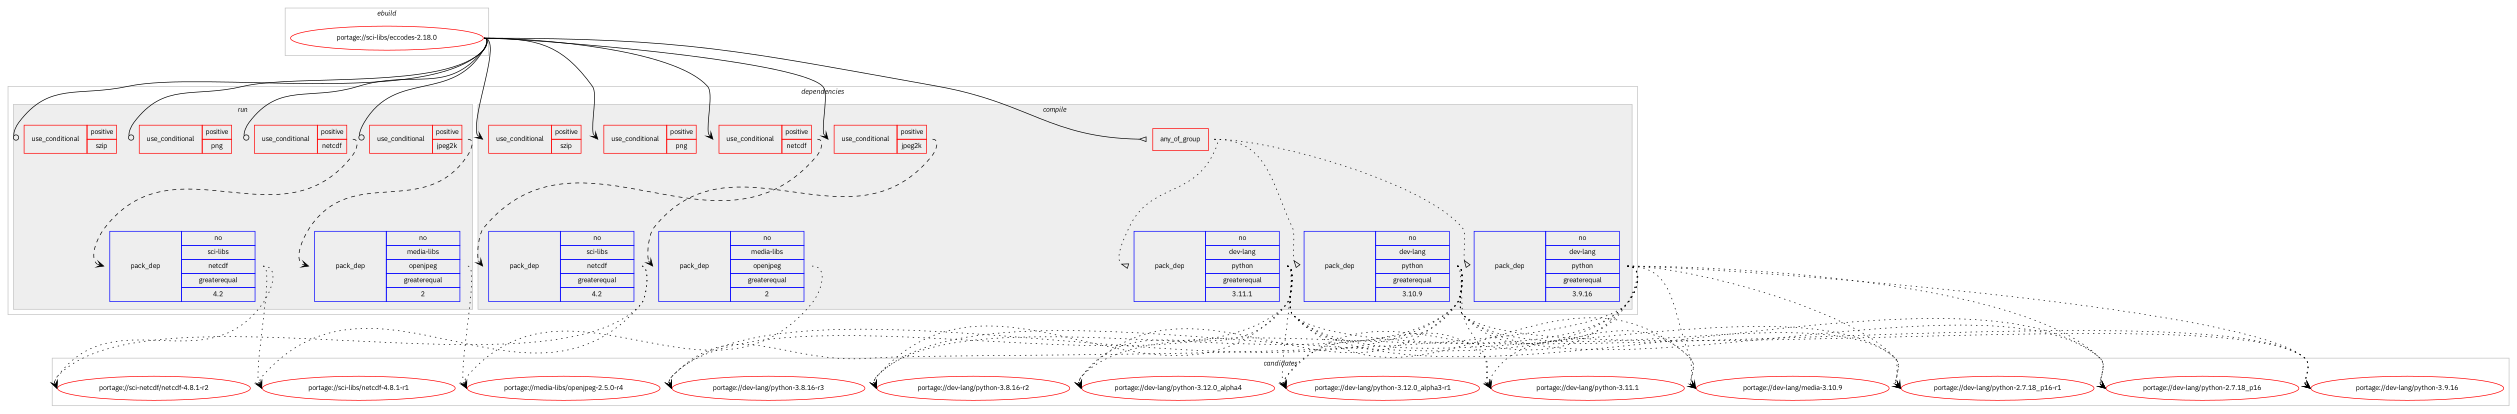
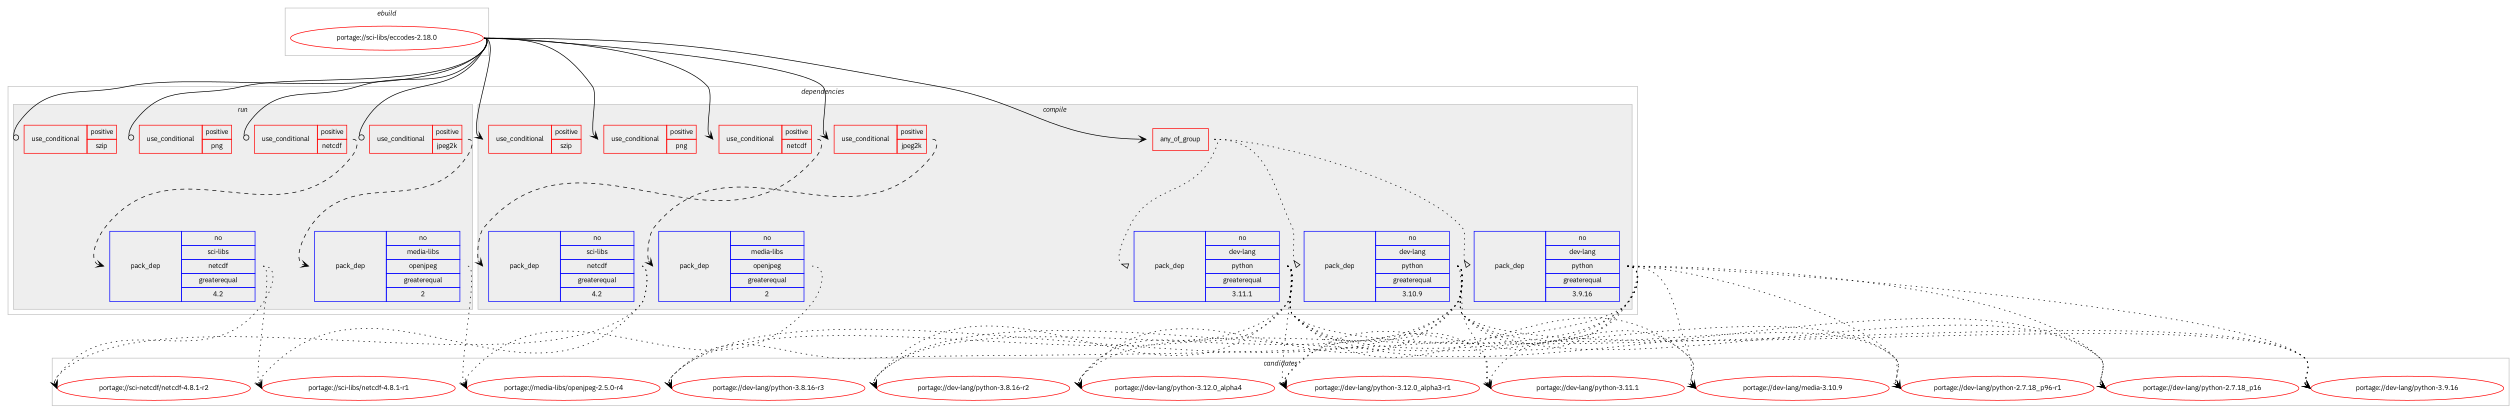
edge "portage://sci-libs/eccodes-2.18.0" -> "any_of_group": arrowhead oinv -> vee
node "portage://dev-lang/python-2.7.18_p16-r1": label "portage://dev-lang/python-2.7.18_p16-r1" -> "portage://dev-lang/python-2.7.18_p96-r1"
